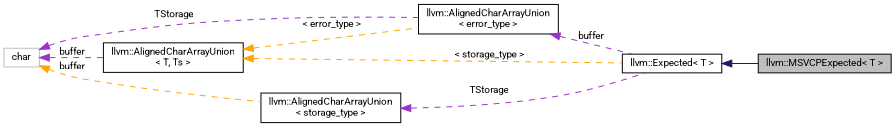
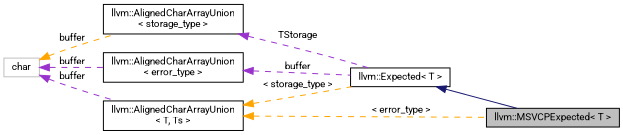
edge "llvm::AlignedCharArrayUnion < error_type >" -> "char": label " TStorage" -> " buffer"
edge "llvm::AlignedCharArrayUnion < error_type >" -> "llvm::AlignedCharArrayUnion < T, Ts >": now "llvm::MSVCPExpected< T >" -> "llvm::AlignedCharArrayUnion < T, Ts >"
